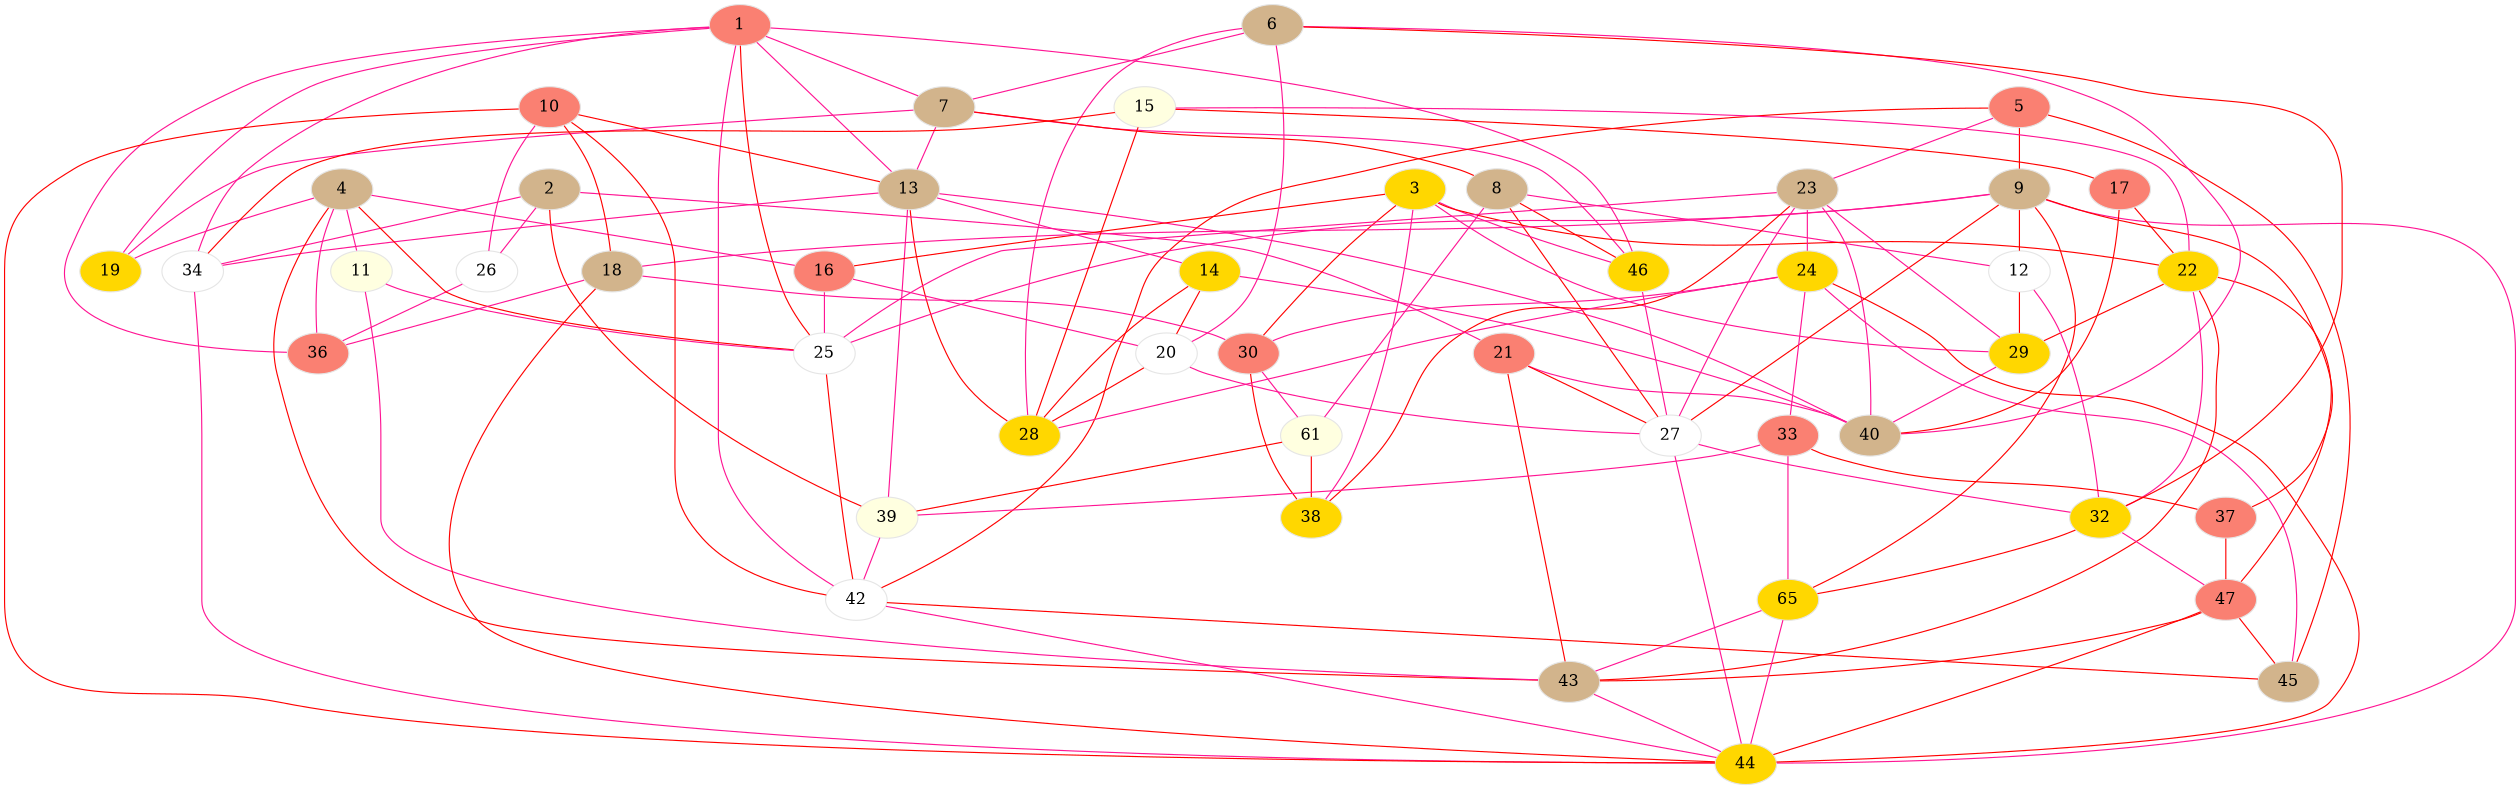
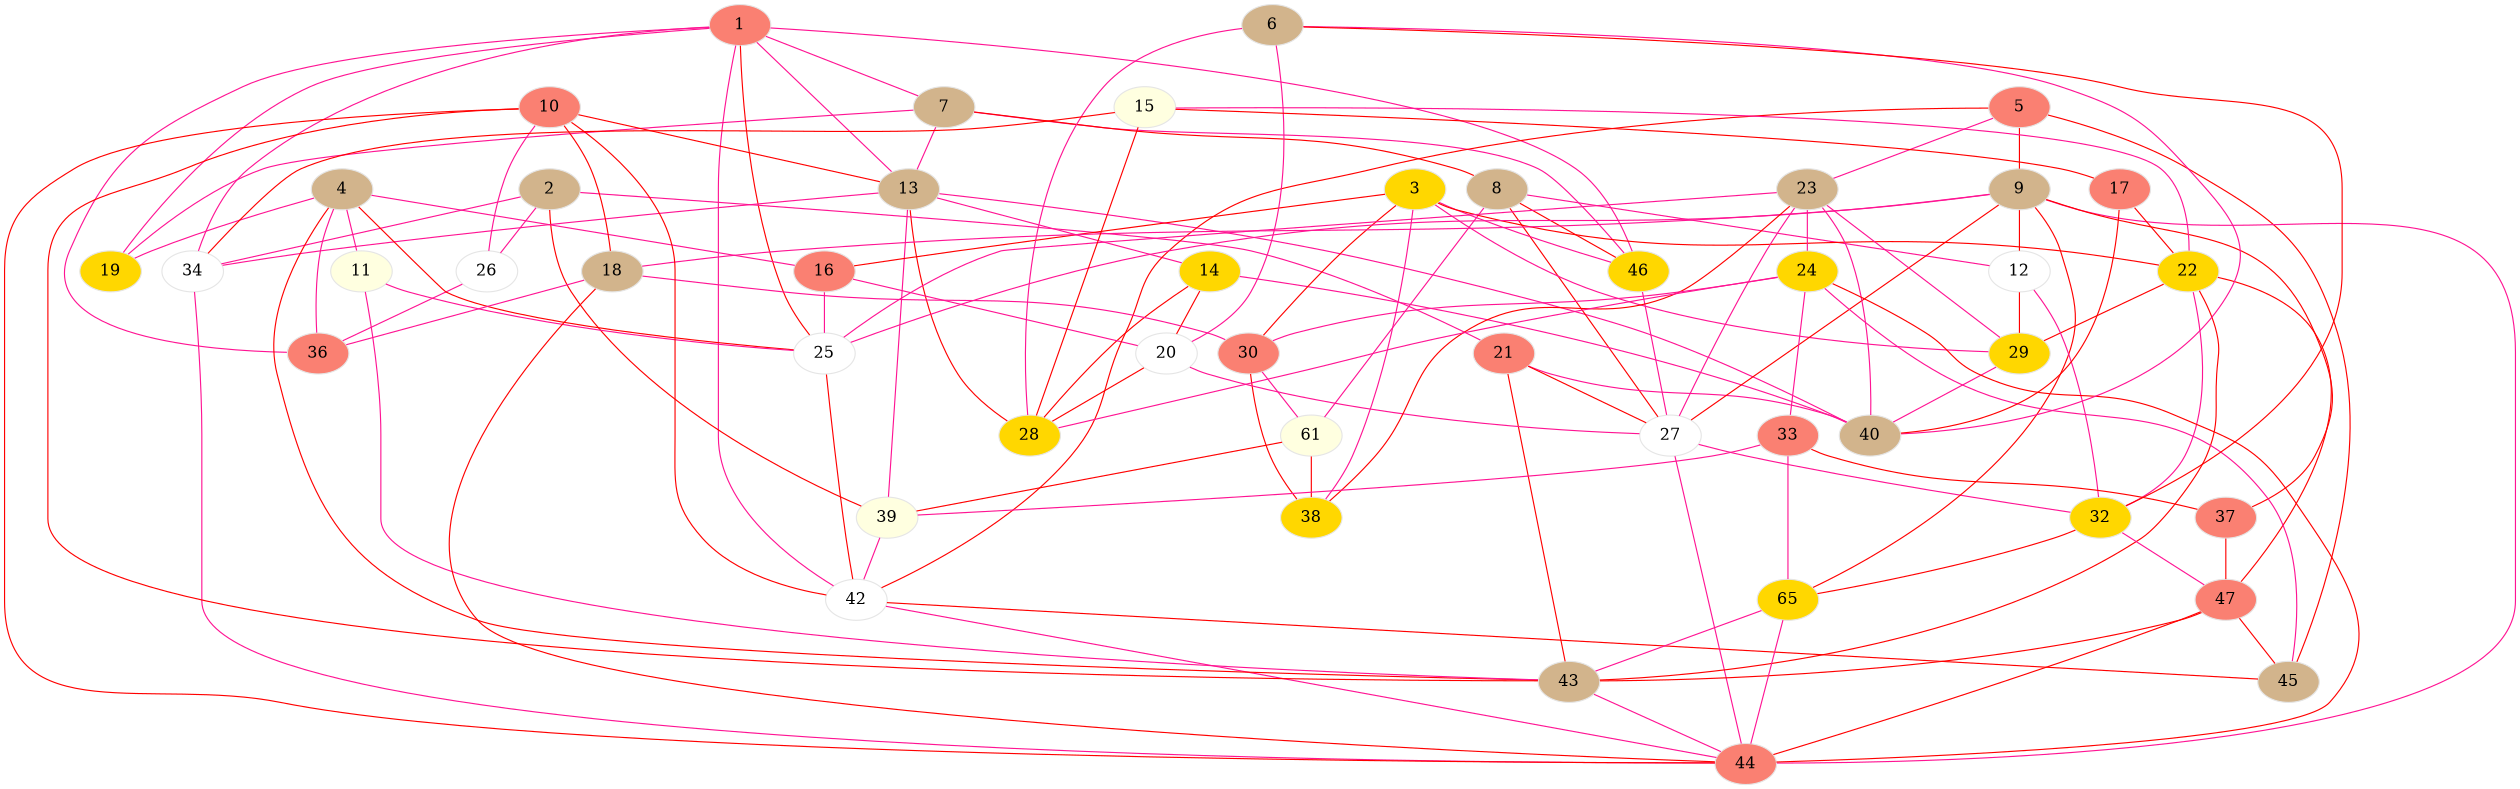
edge "6" -- "7": removed
edge "10" -- "43": added
node "44": fillcolor gold -> salmon
